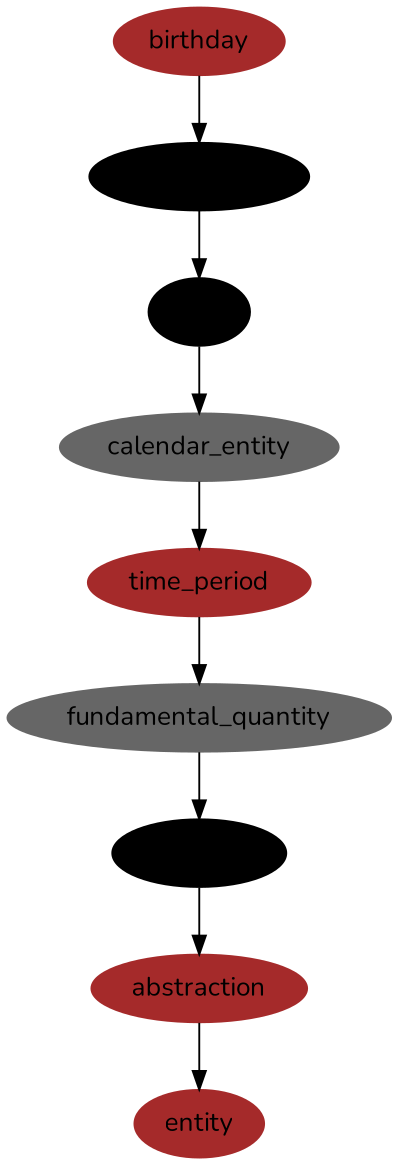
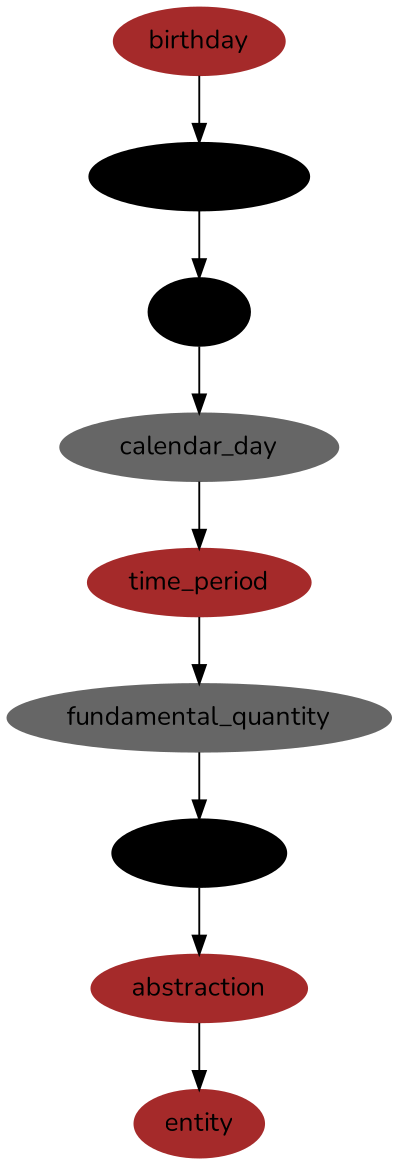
node "calendar_entity": label "calendar_entity" -> "calendar_day"
